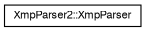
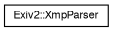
node "XmpParser2::XmpParser": label "XmpParser2::XmpParser" -> "Exiv2::XmpParser"
